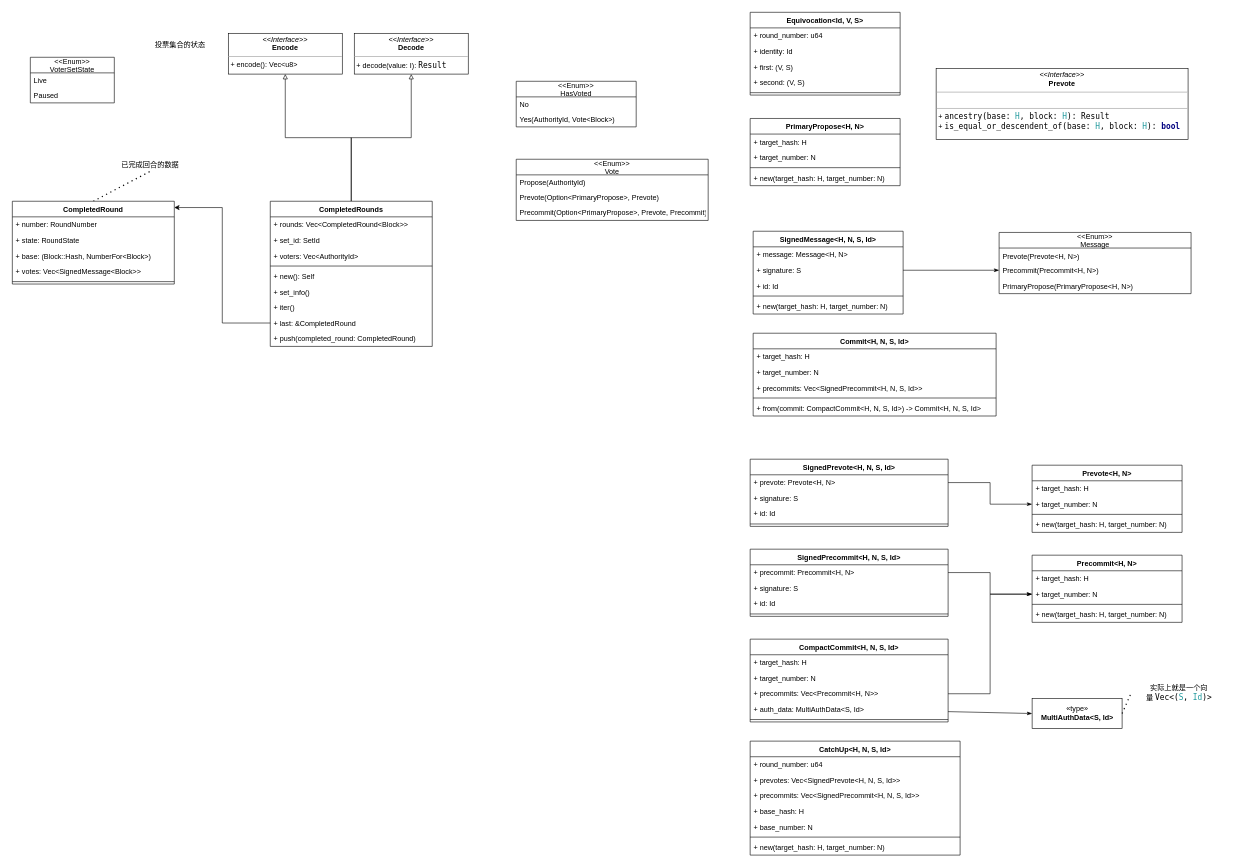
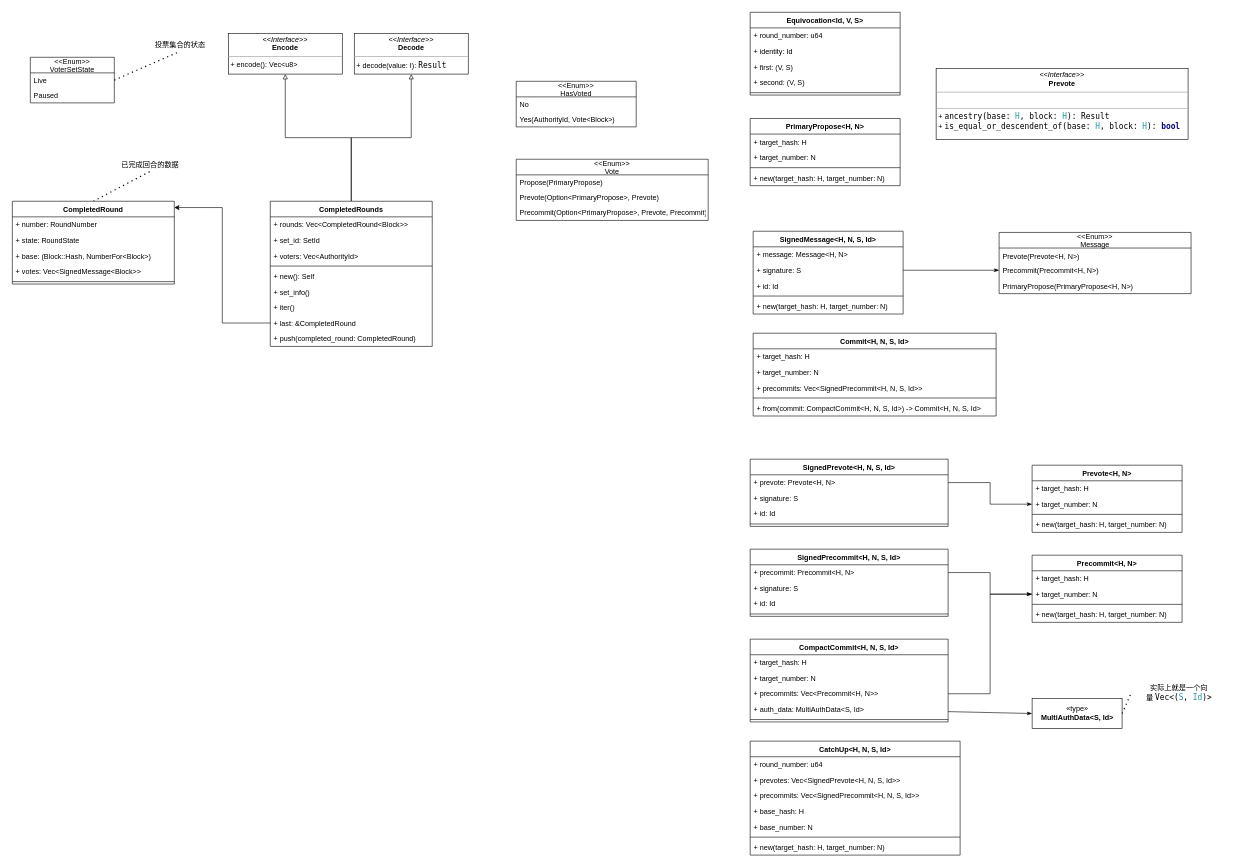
edge "投票集合的状态" -- "Live": added
node "Propose(AuthorityId)": label "Propose(AuthorityId)" -> "Propose(PrimaryPropose)"
